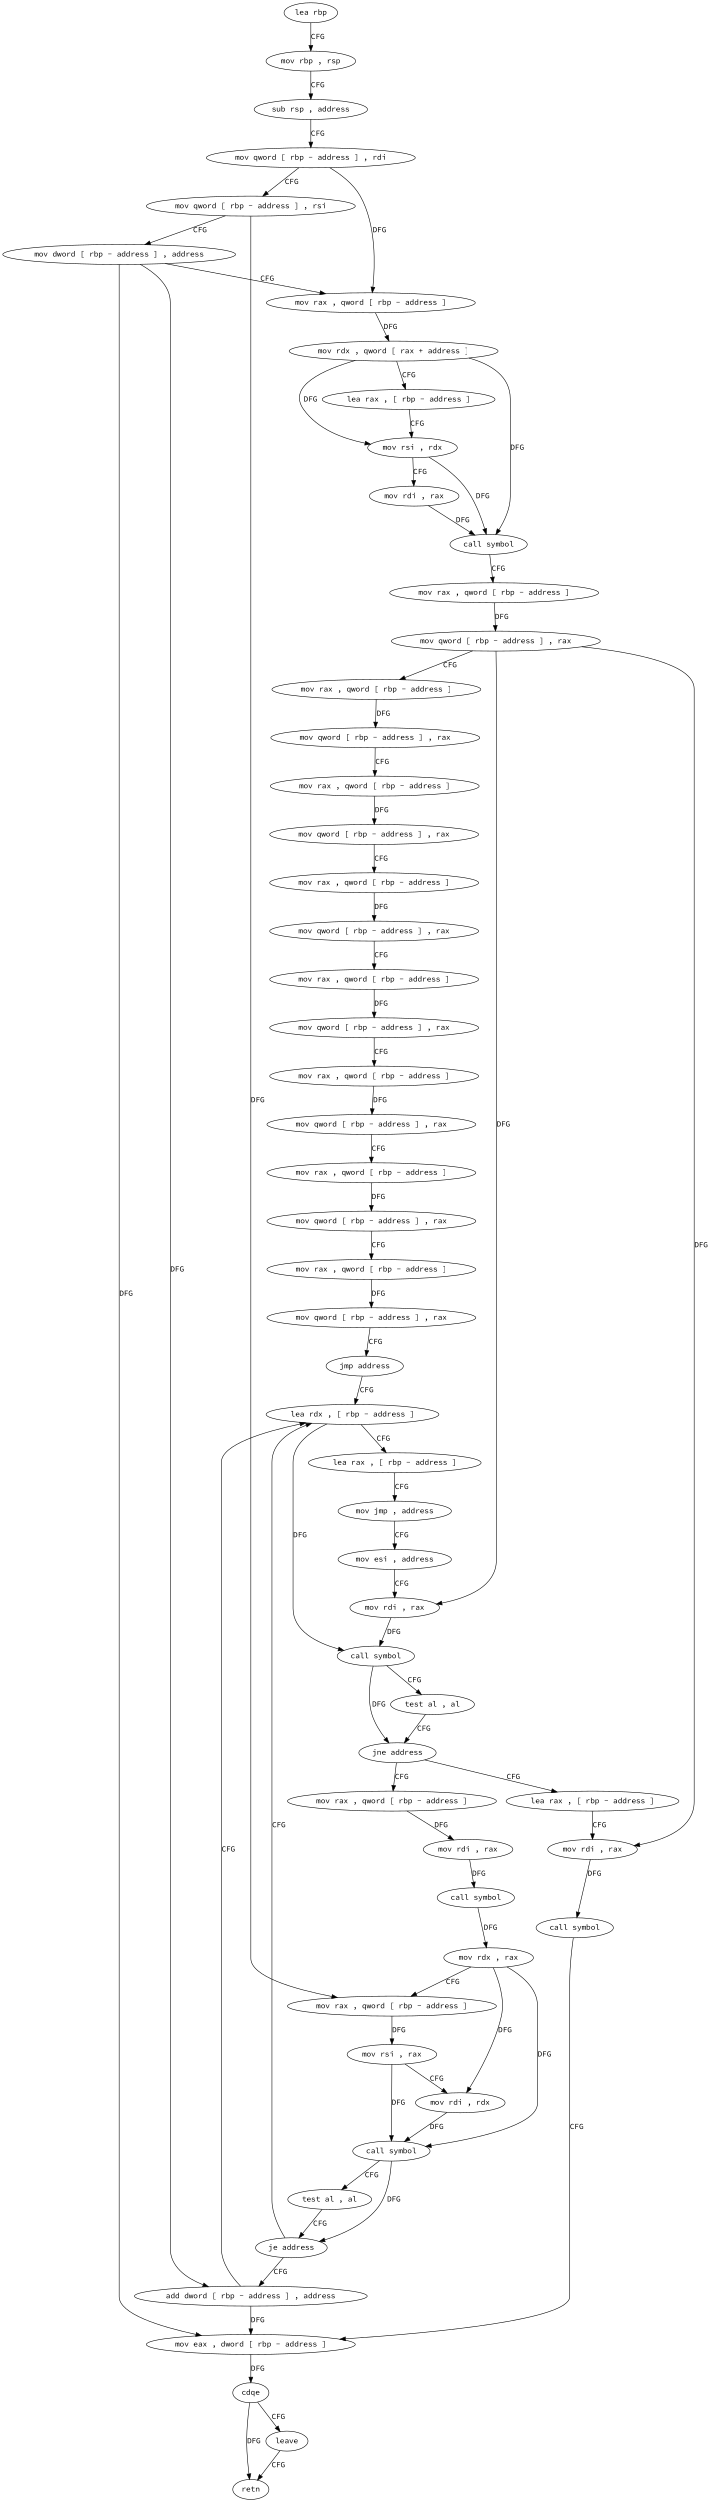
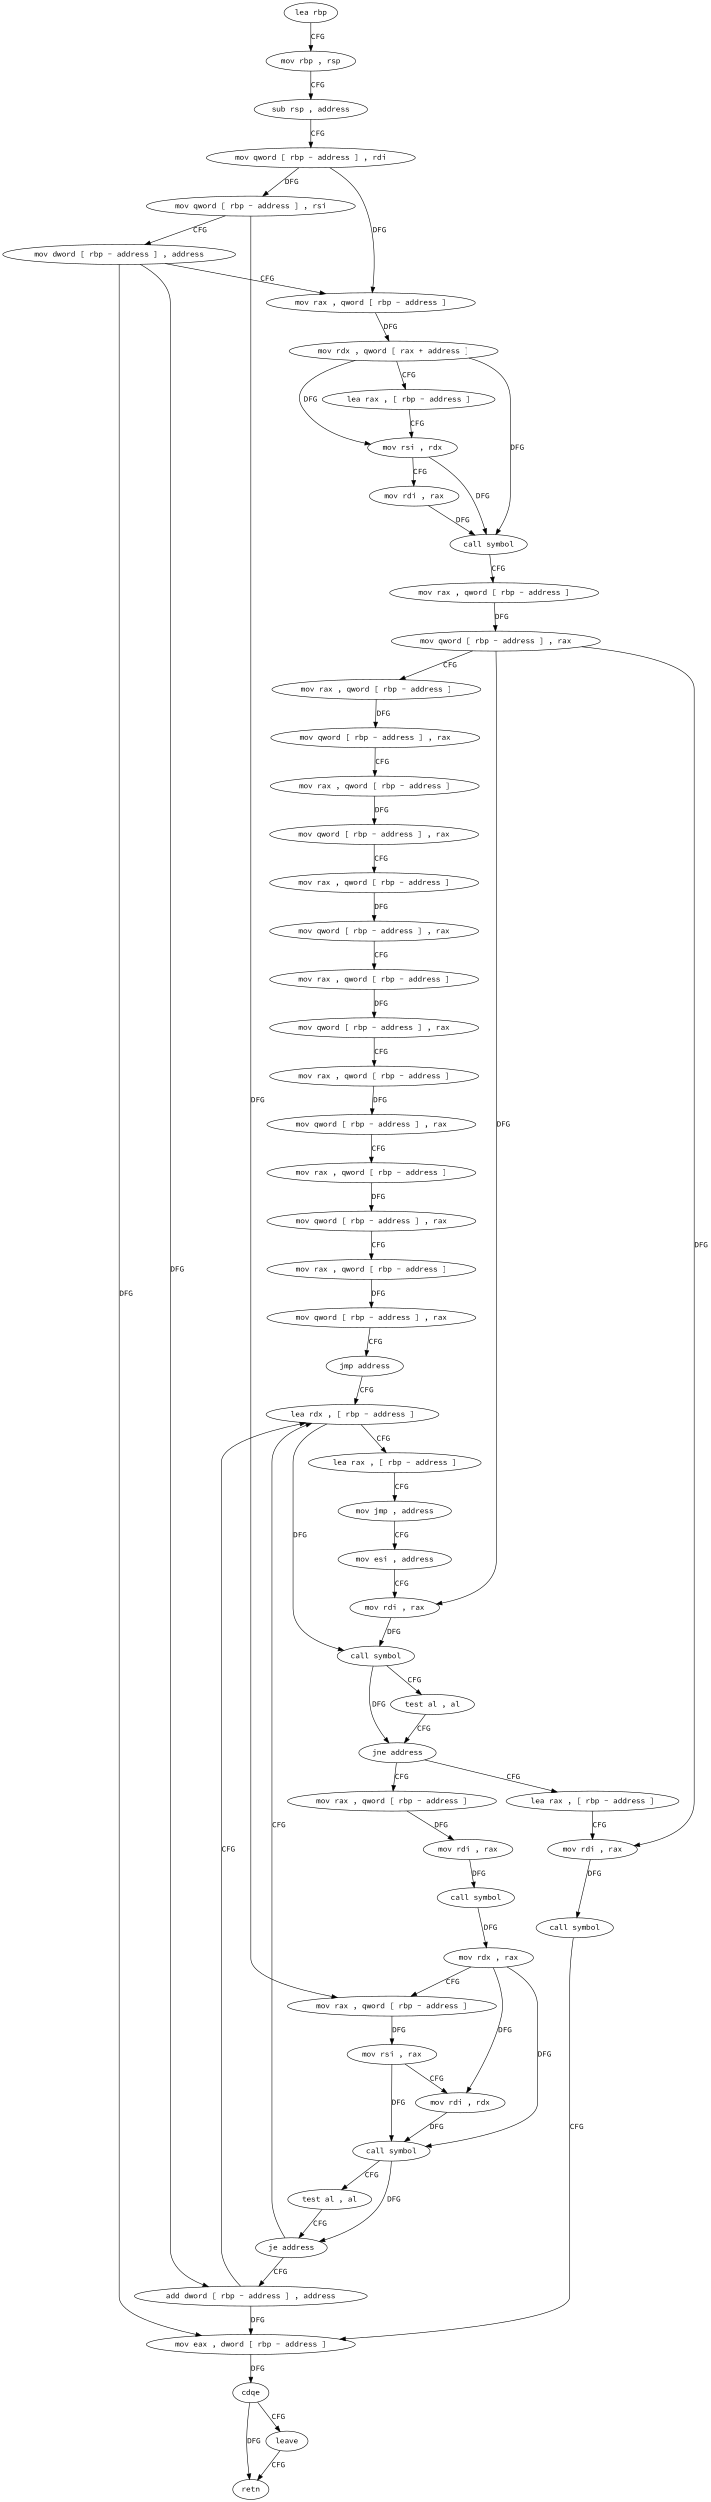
edge "mov qword [ rbp - address ] , rdi" -> "mov qword [ rbp - address ] , rsi": label "CFG" -> "DFG"
